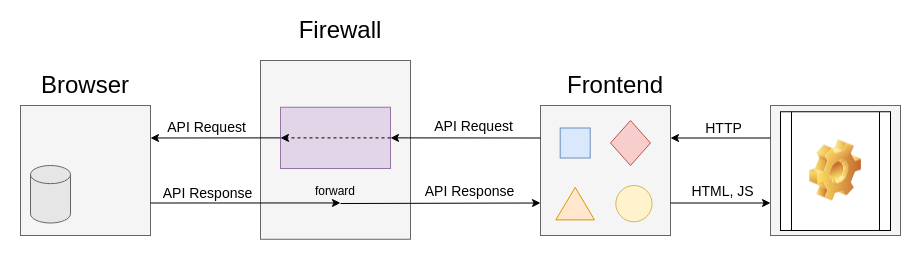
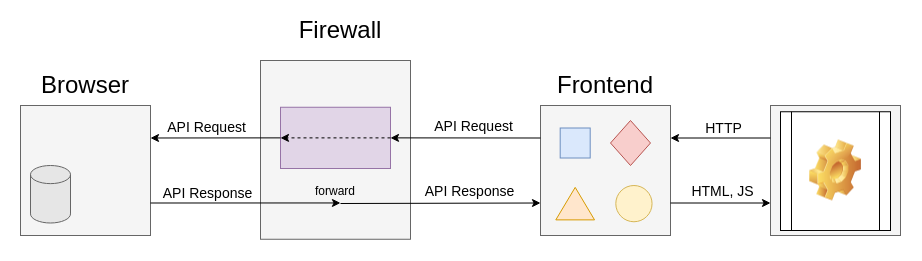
node "Frontend": moved (616, 86) -> (606, 86)
